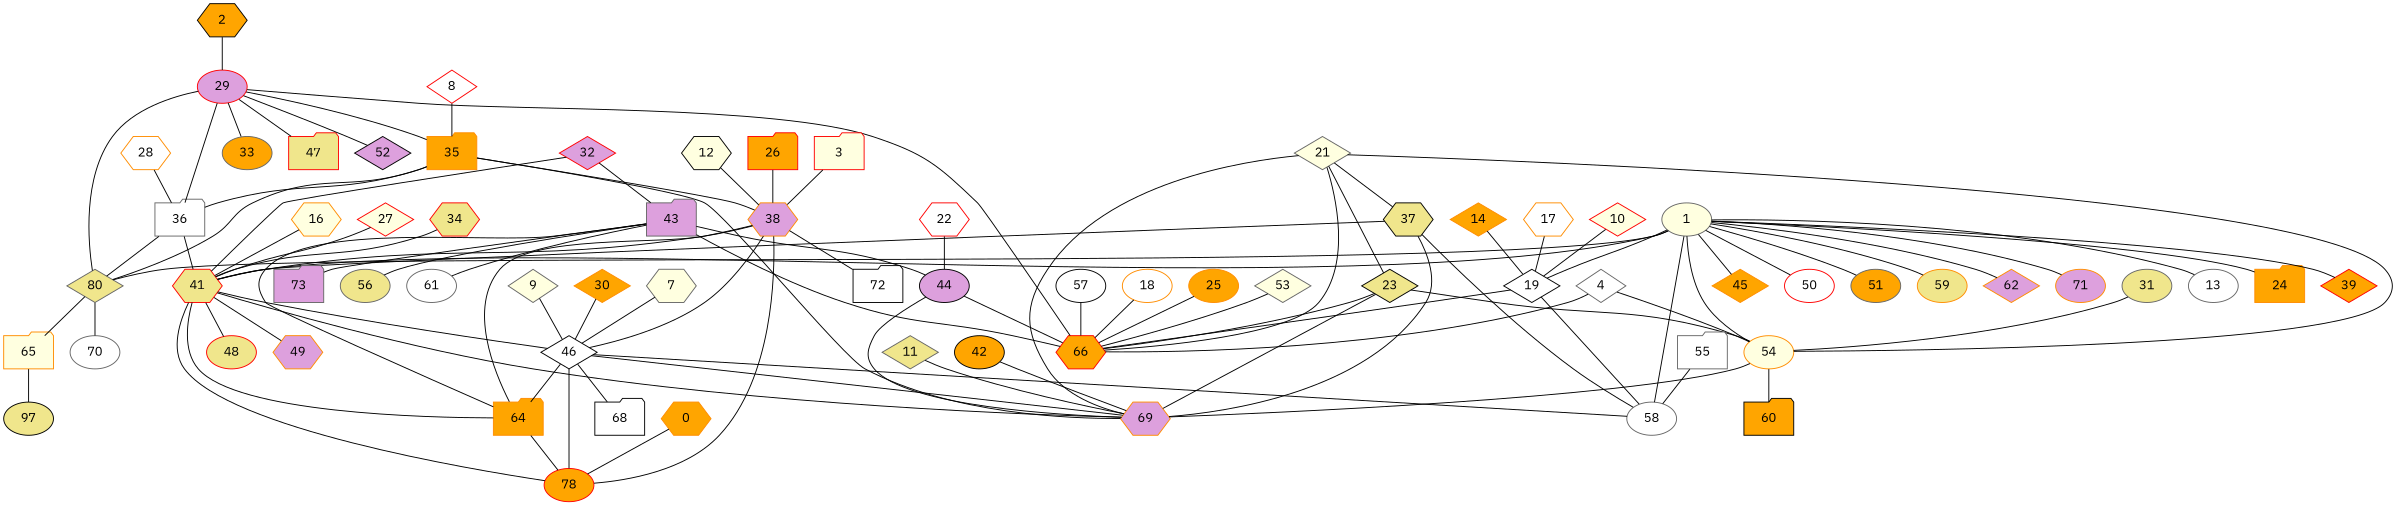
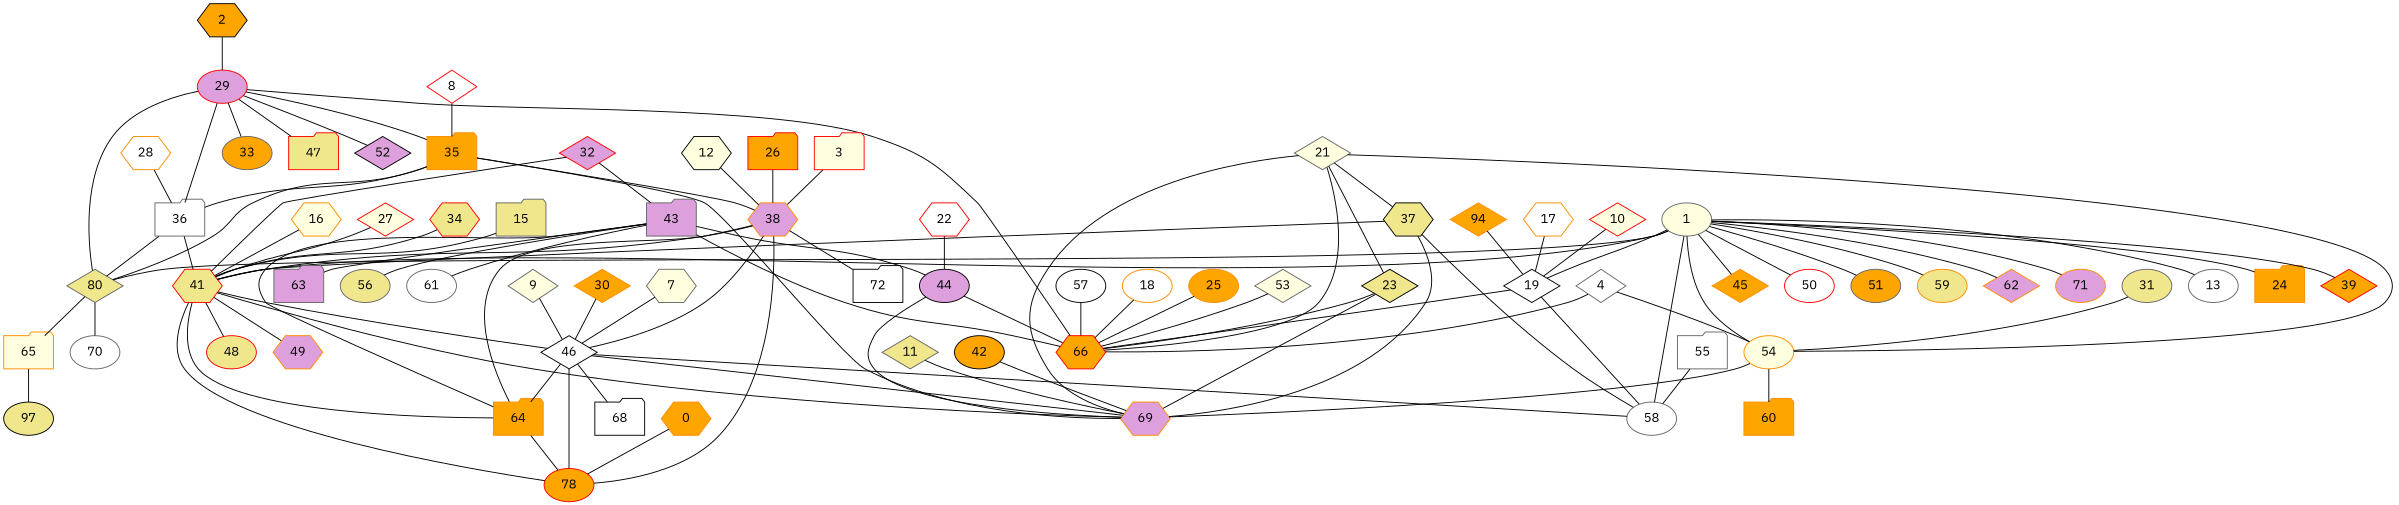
node "15": added
node "14": label "14" -> "94"
node "73": label "73" -> "63"
edge "23" -- "54": removed
node "60": color black -> darkorange
